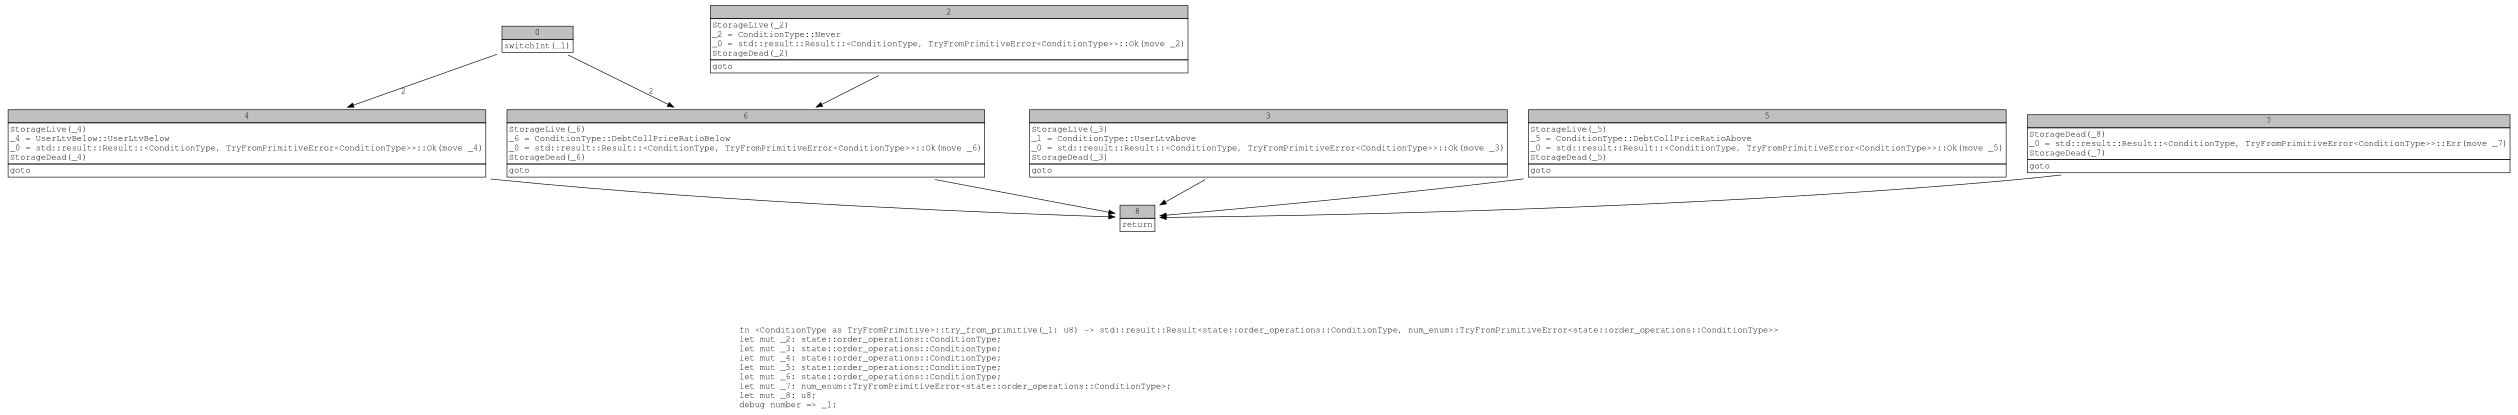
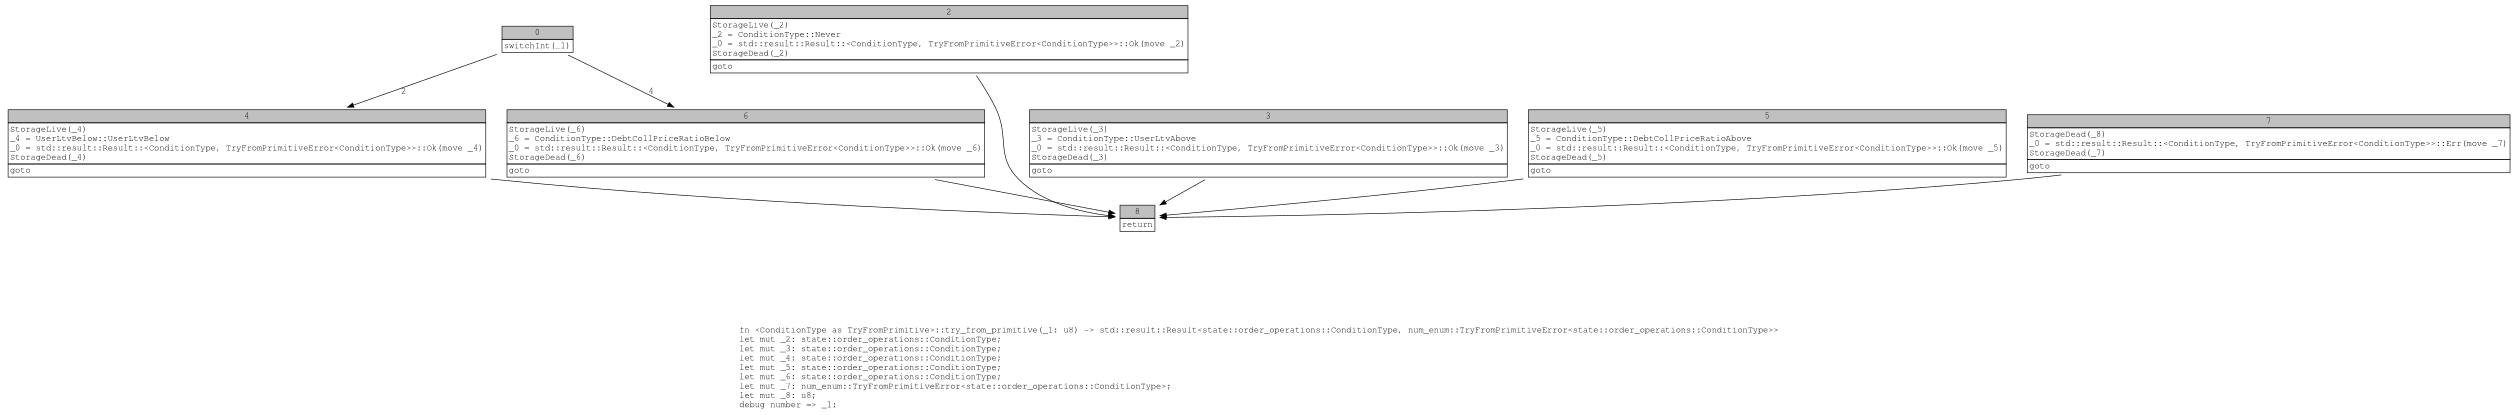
edge "2" -> "6": now "2" -> "8"
edge "0" -> "6": label "2" -> "4"
node "3": text "_1 = ConditionType::UserLtvAbove" -> "_3 = ConditionType::UserLtvAbove"
